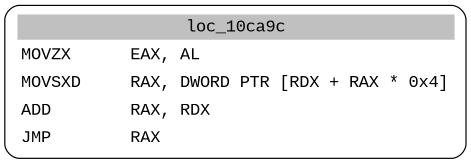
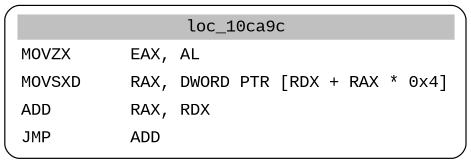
node "loc_10ca9c": text "JMP        RAX" -> "JMP        ADD"
